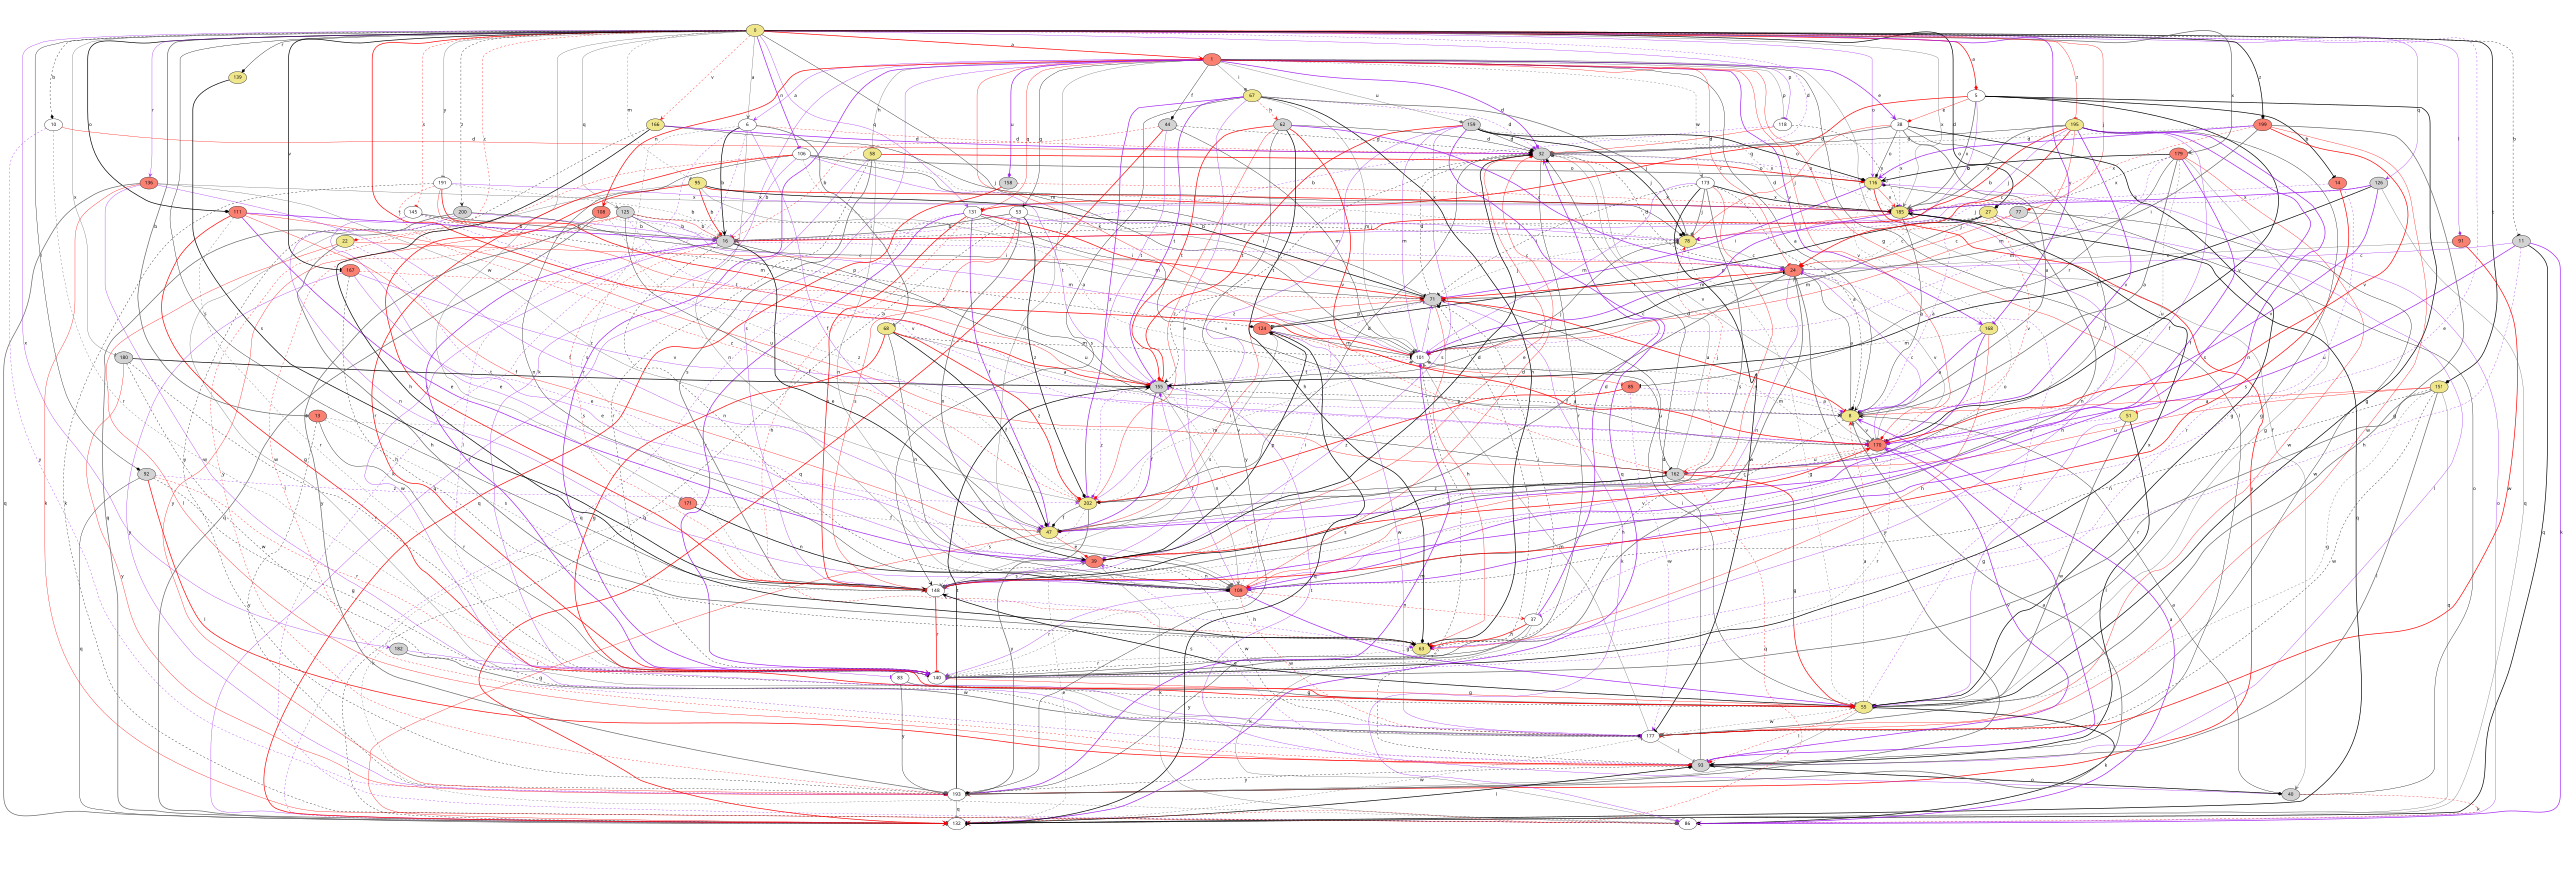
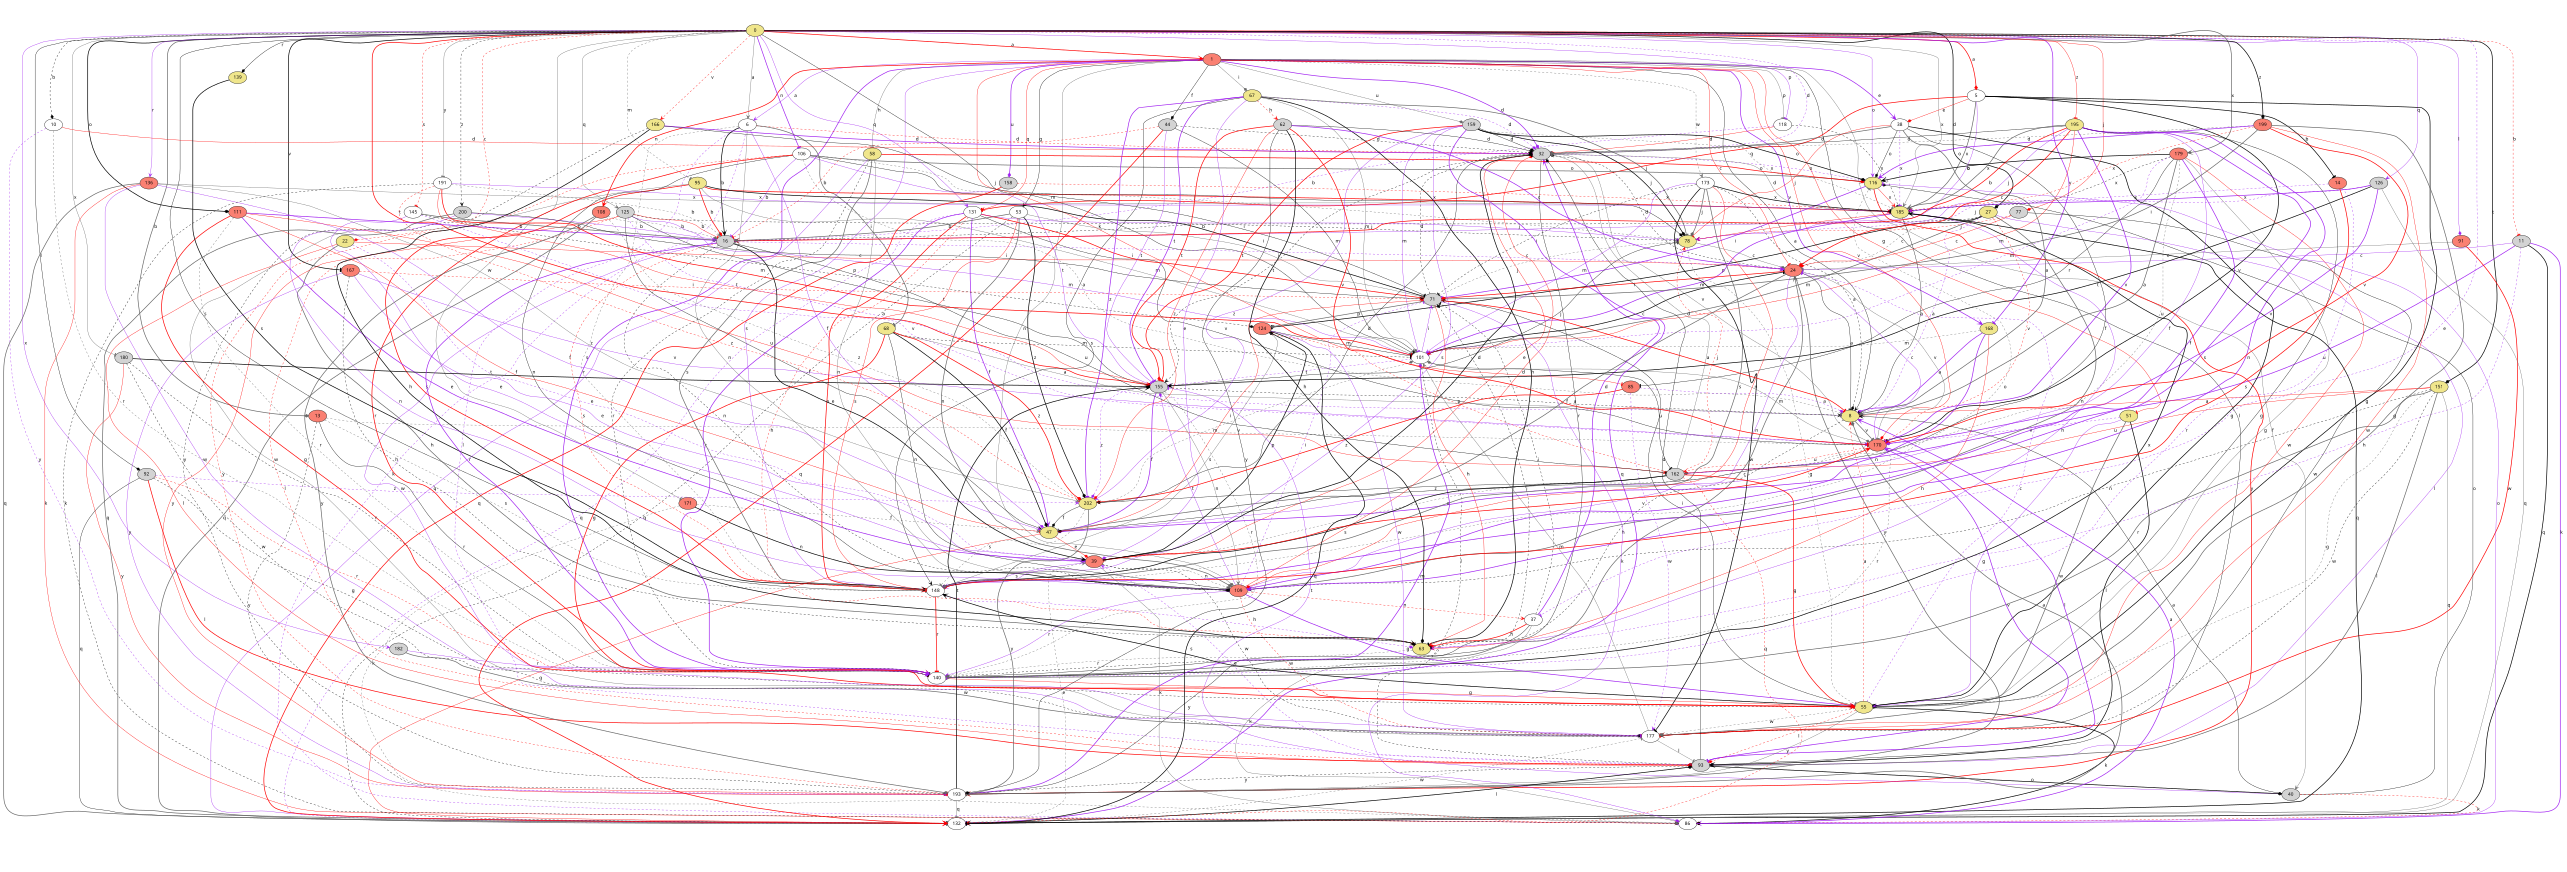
edge "0" -> "11": color black -> red
edge "170" -> "101": style dashed -> solid
node "83": removed
